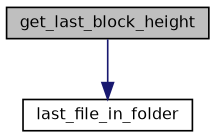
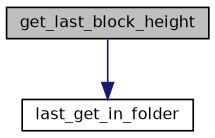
node "last_file_in_folder": label "last_file_in_folder" -> "last_get_in_folder"
